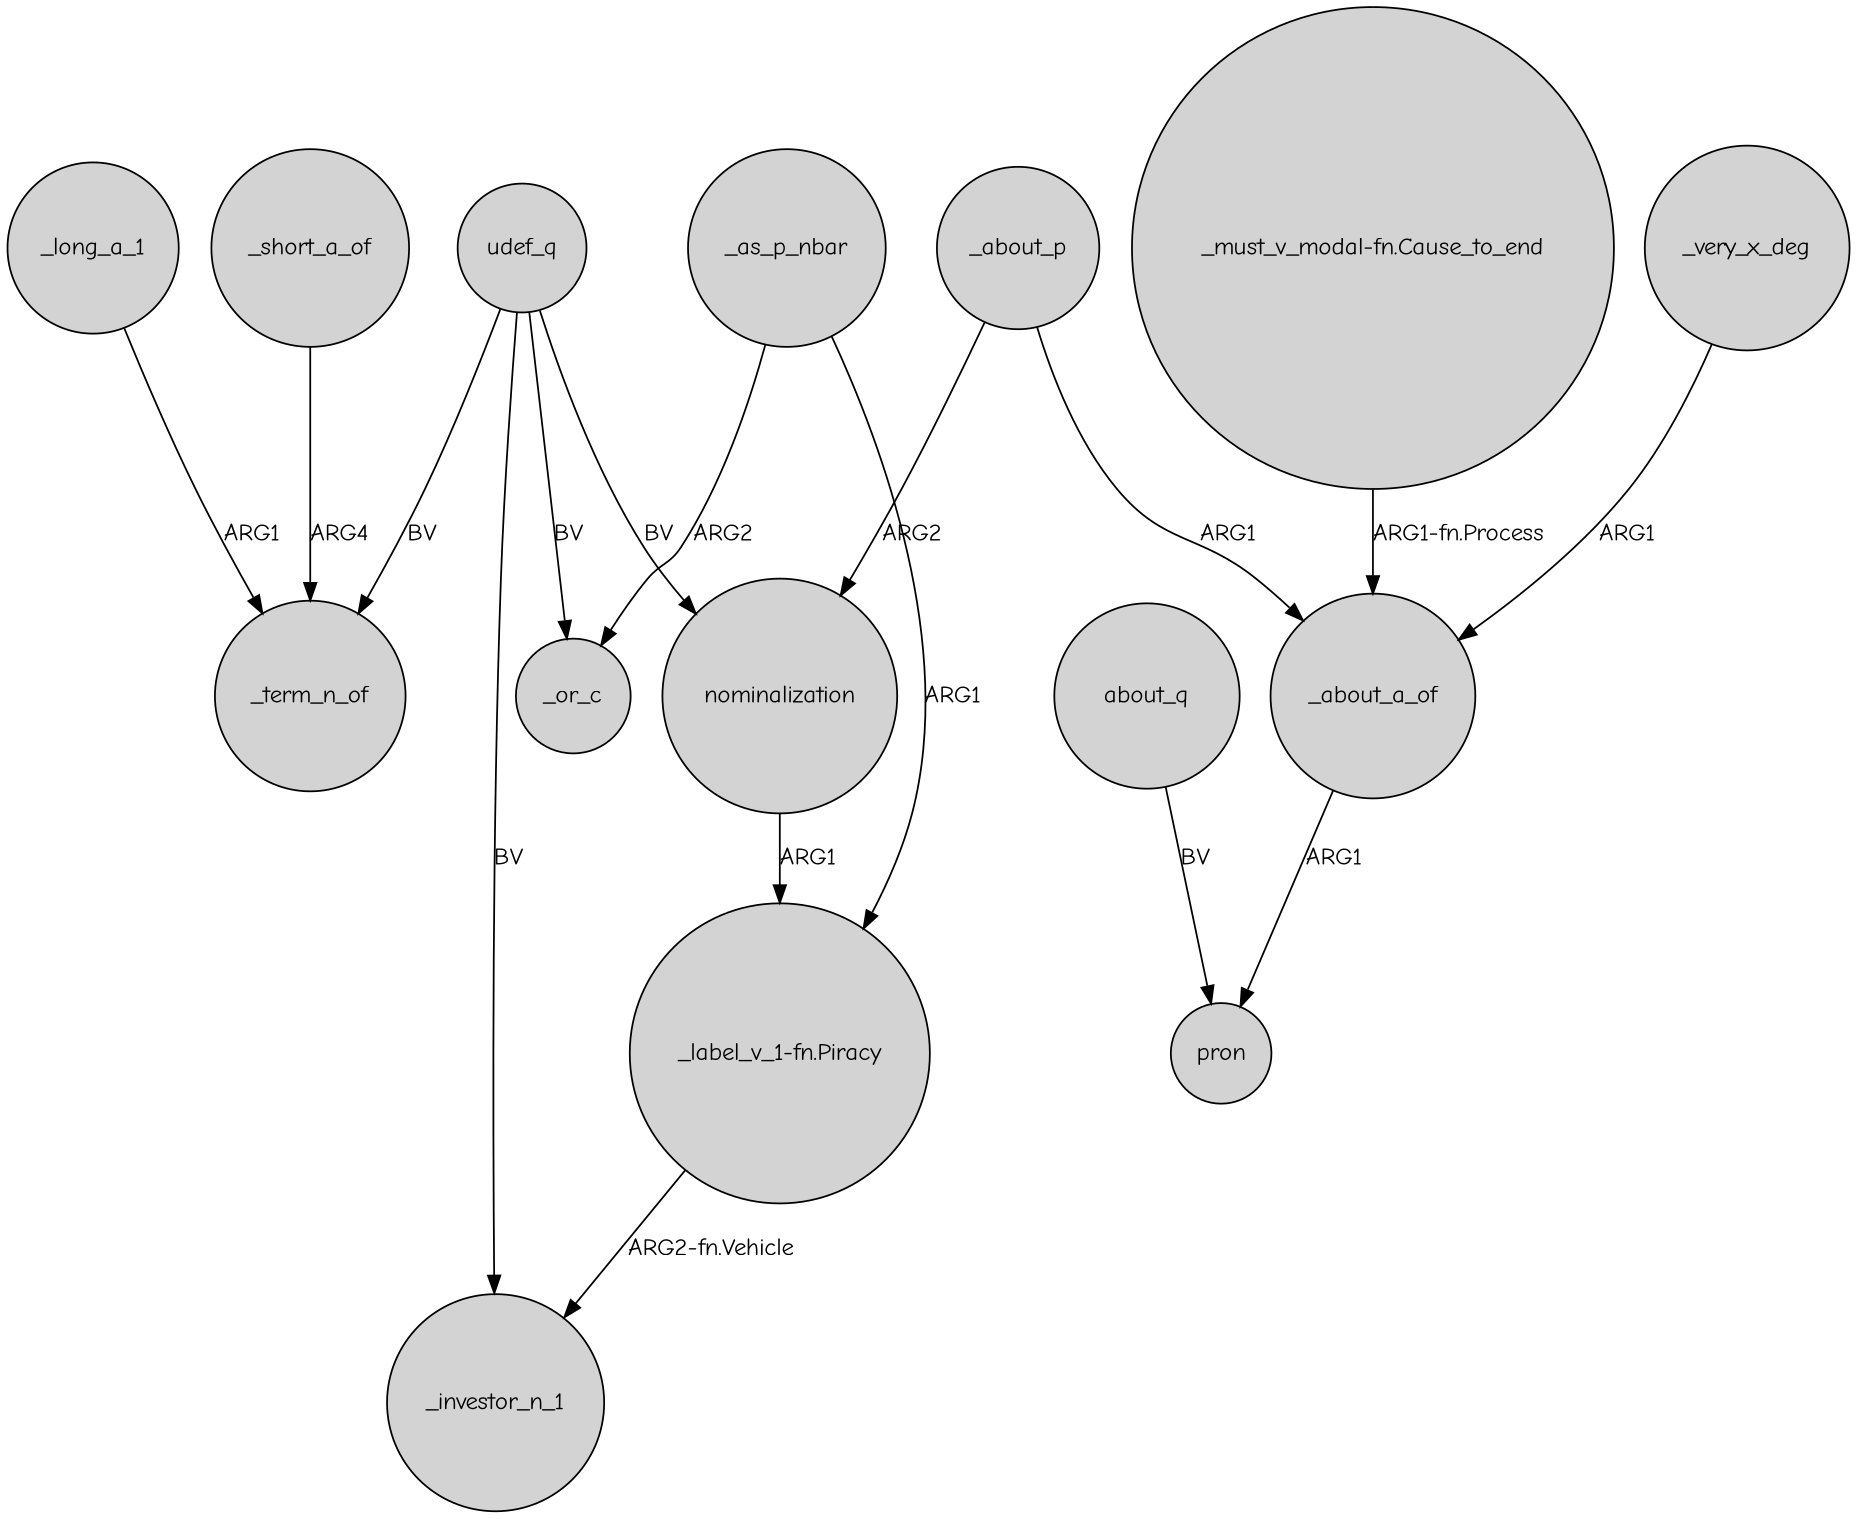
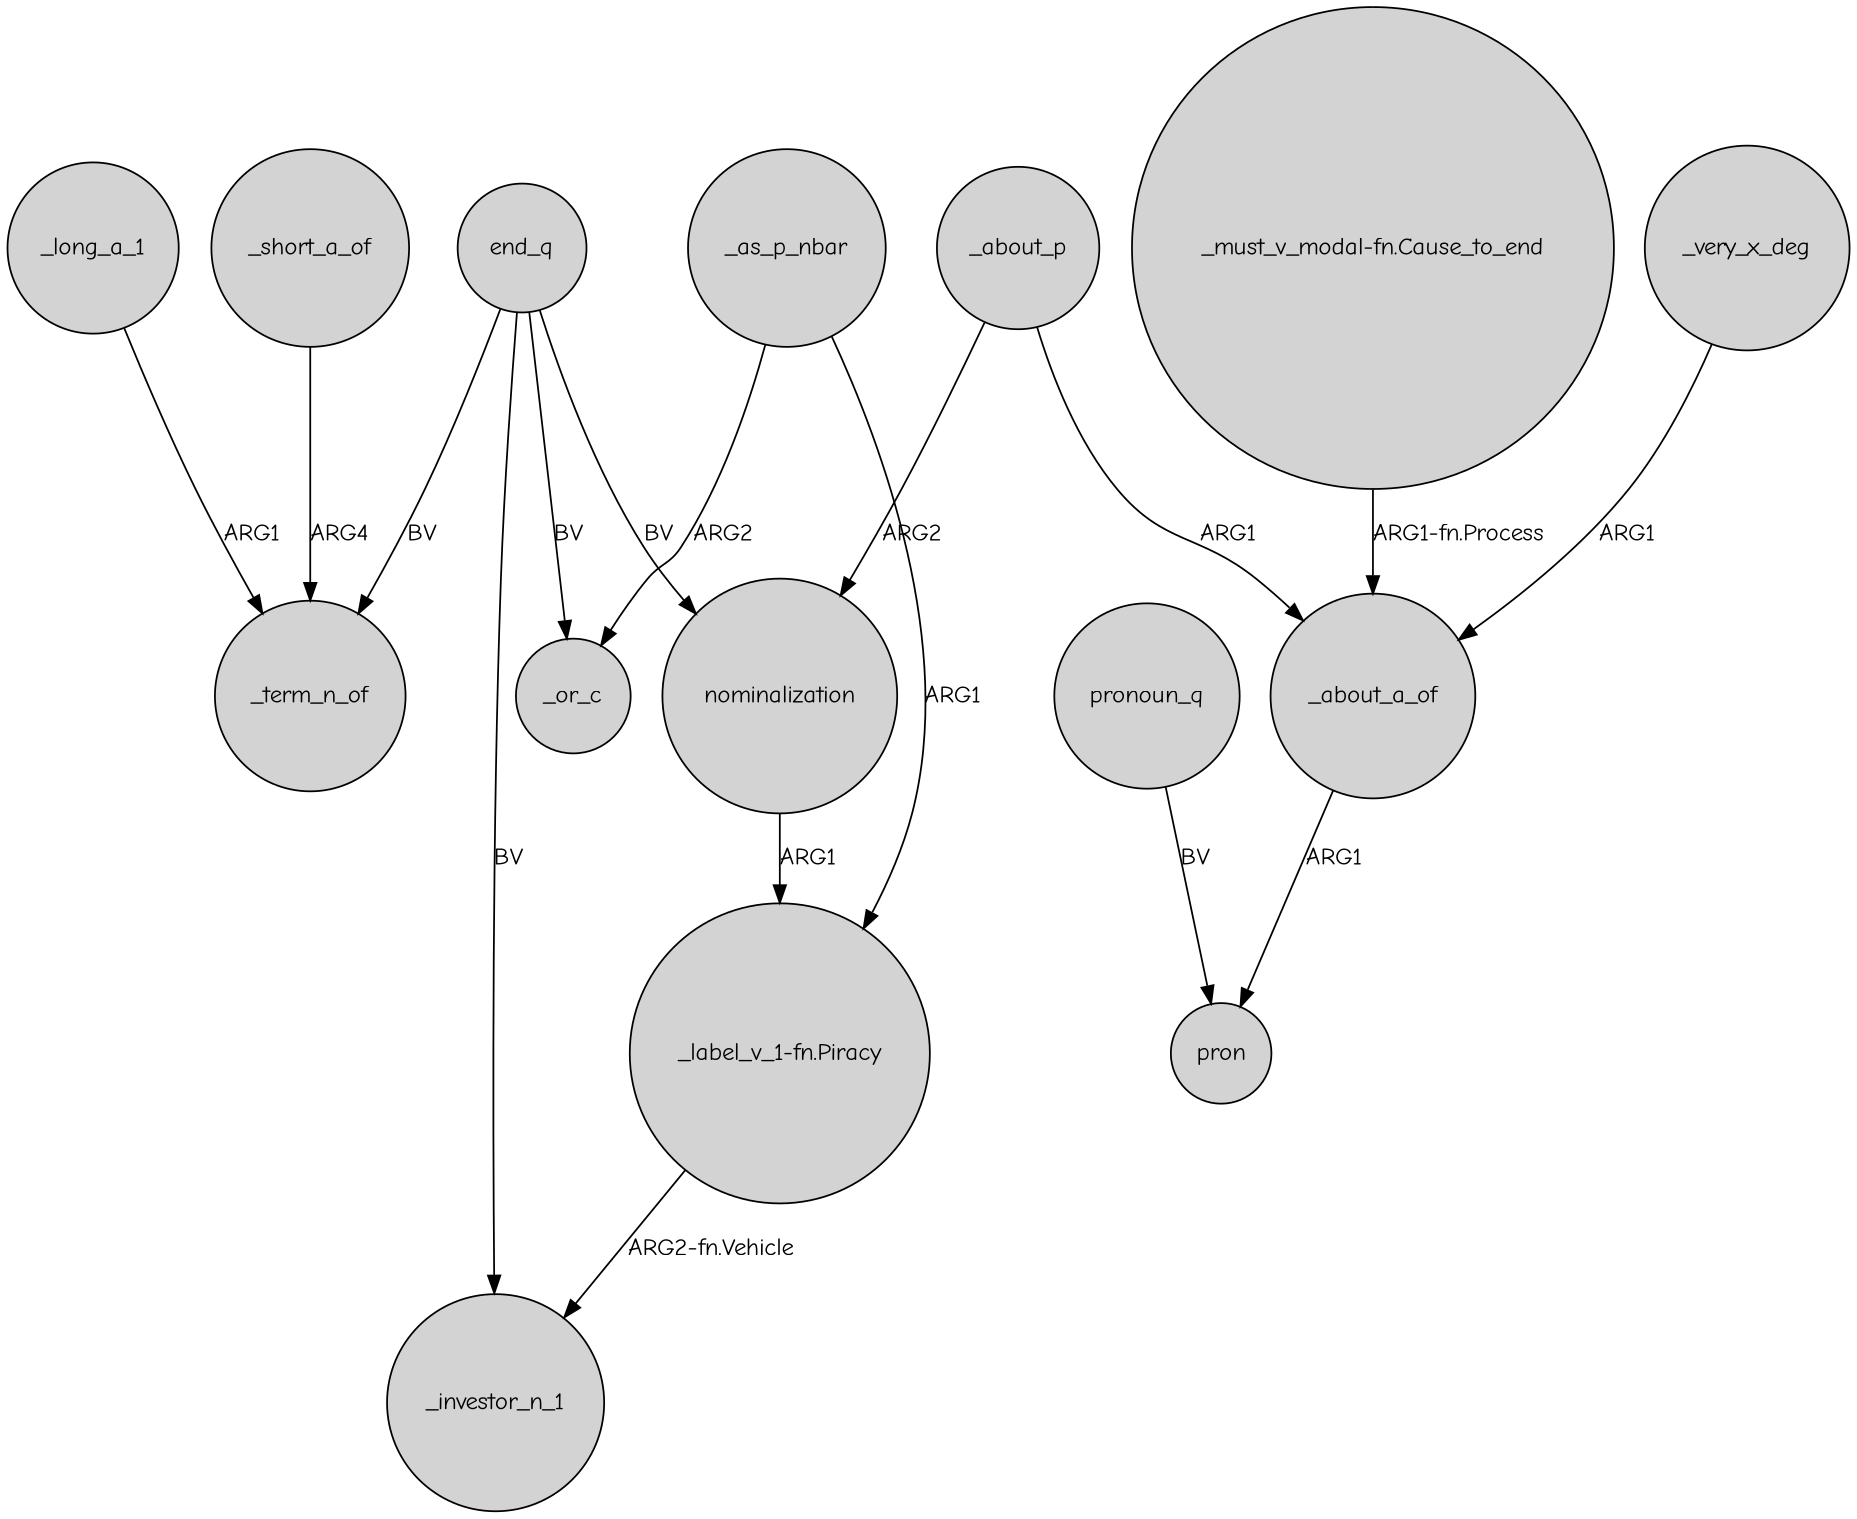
node "udef_q": label "udef_q" -> "end_q"
node "about_q": label "about_q" -> "pronoun_q"
